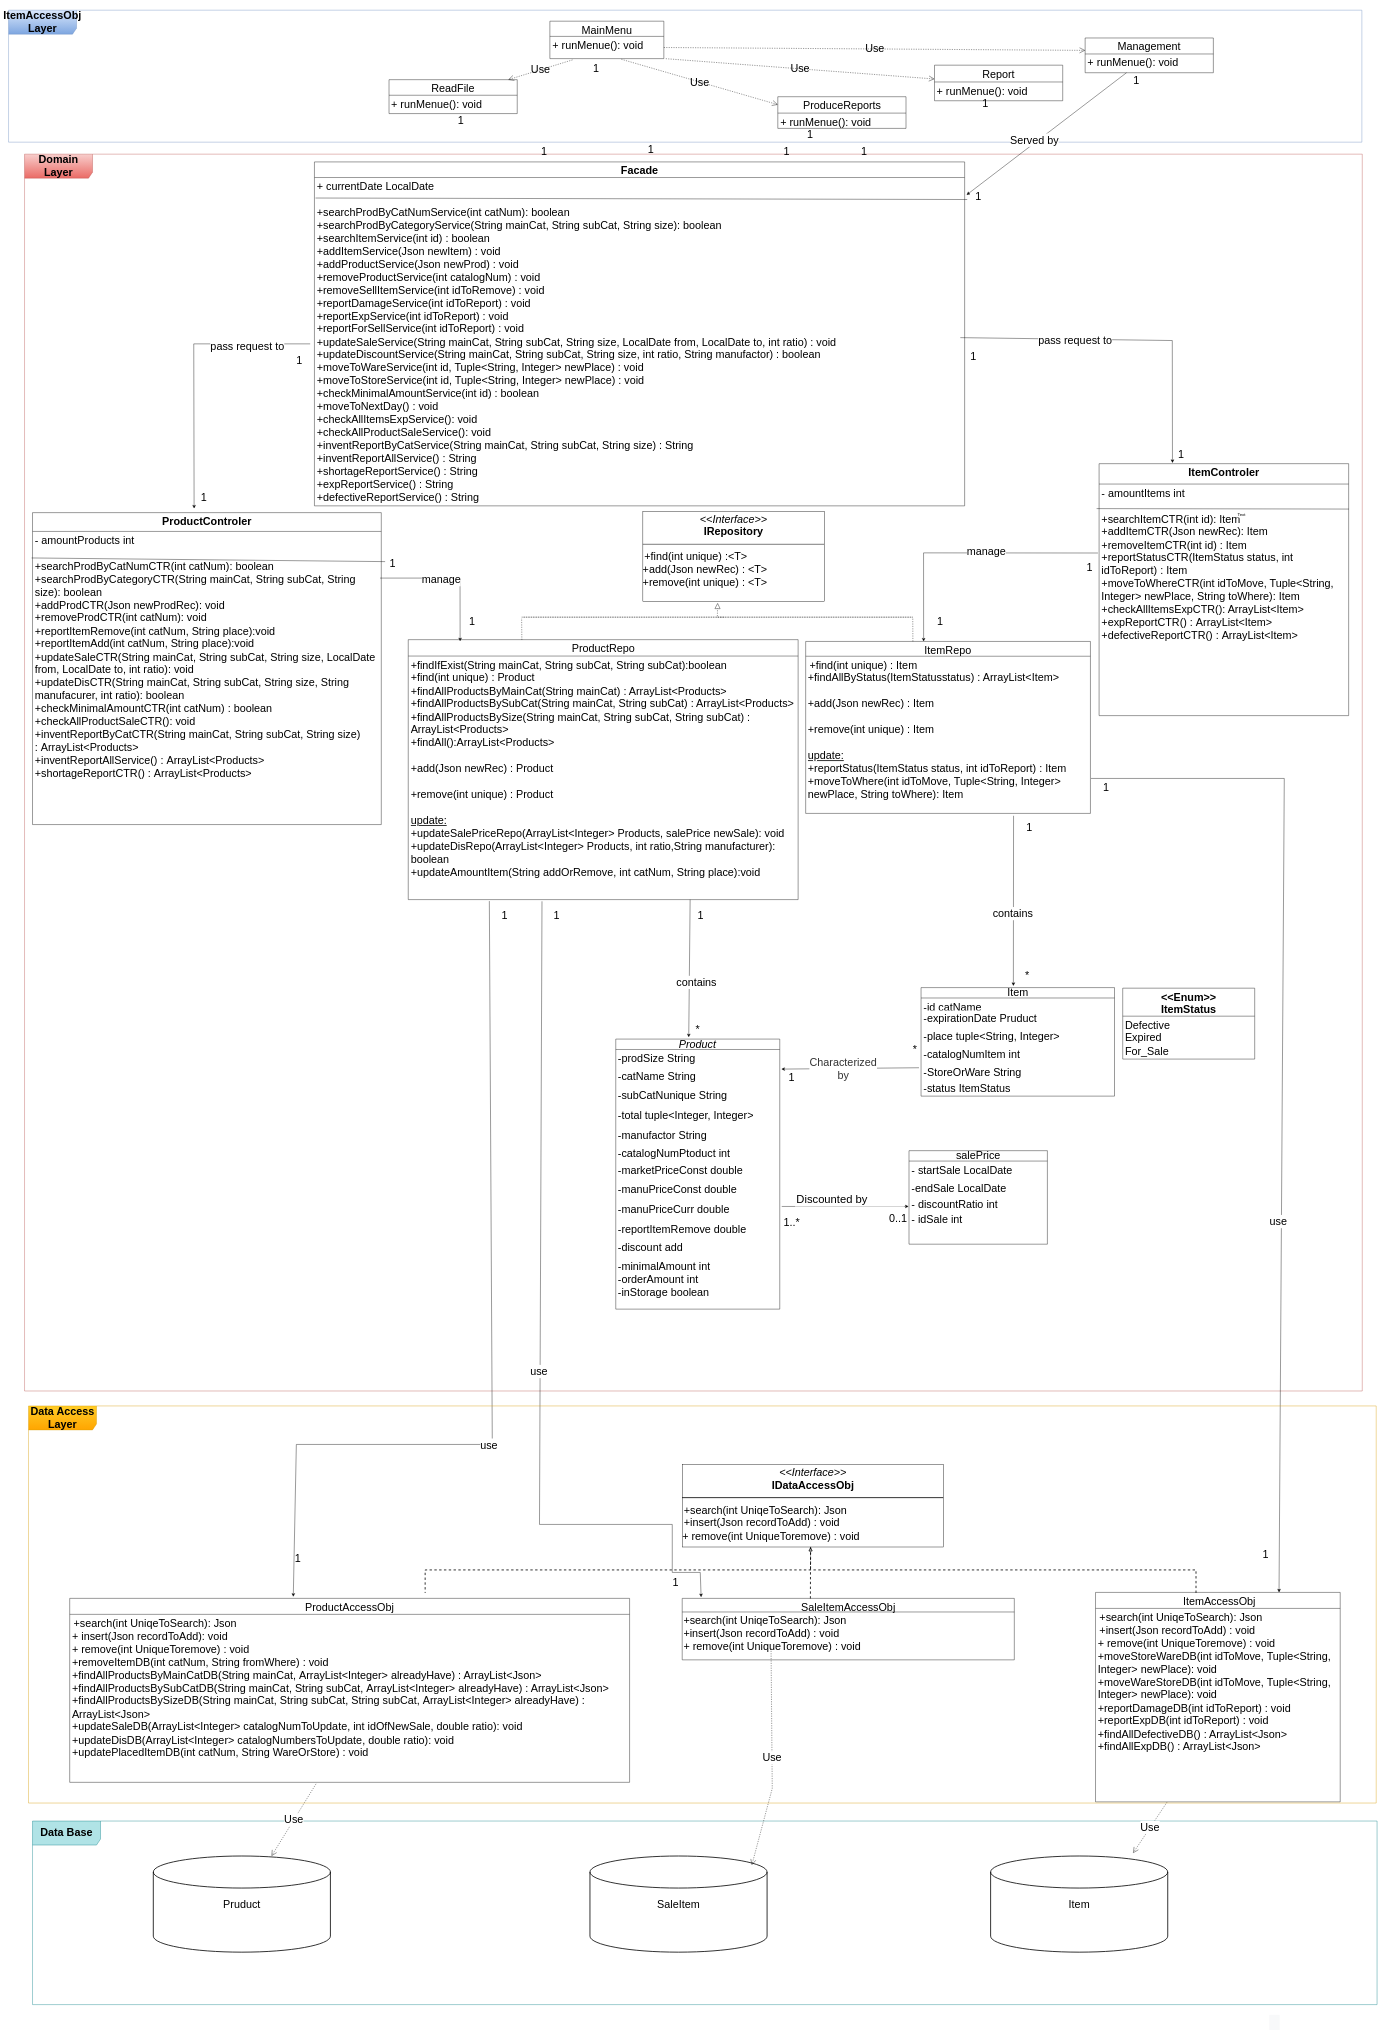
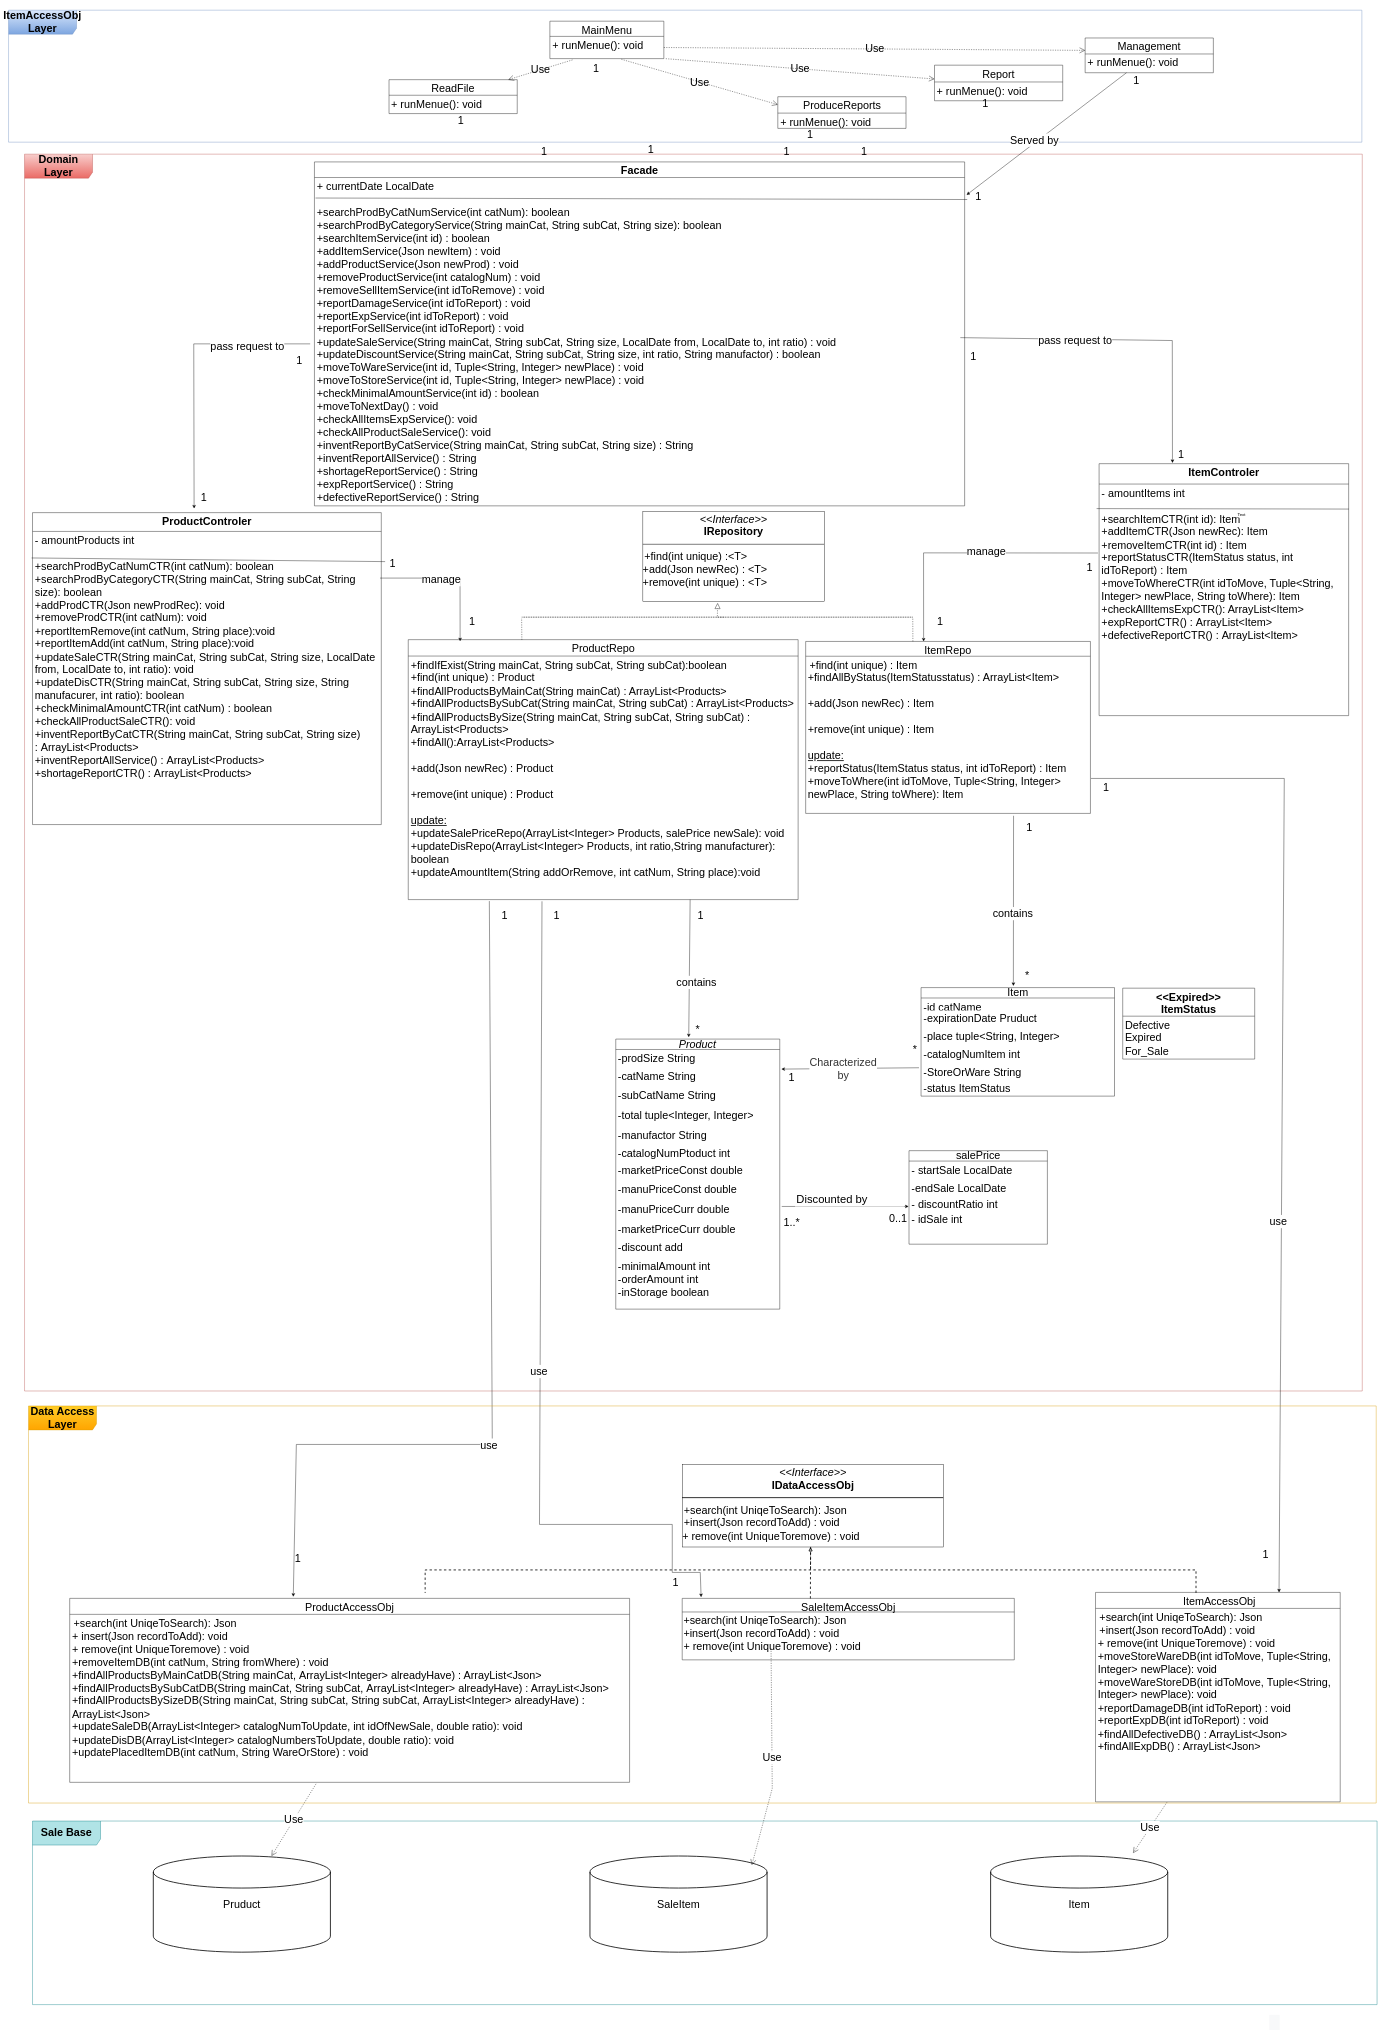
node "<<Enum>> ItemStatus": label "<<Enum>> ItemStatus" -> "<<Expired>> ItemStatus"
node "-subCatNunique String": label "-subCatNunique String" -> "-subCatName String"
node "-reportItemRemove double": label "-reportItemRemove double" -> "-marketPriceCurr double"
node "Data Base": label "Data Base" -> "Sale Base"
